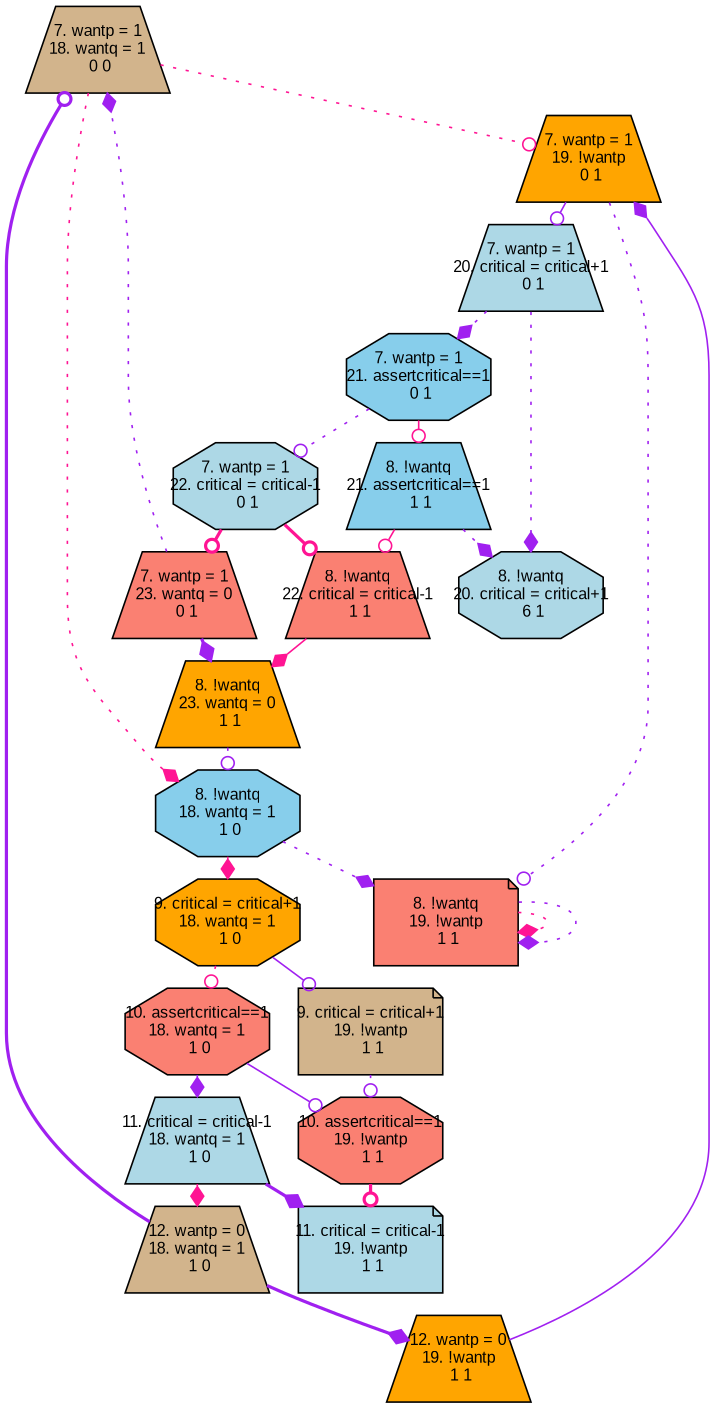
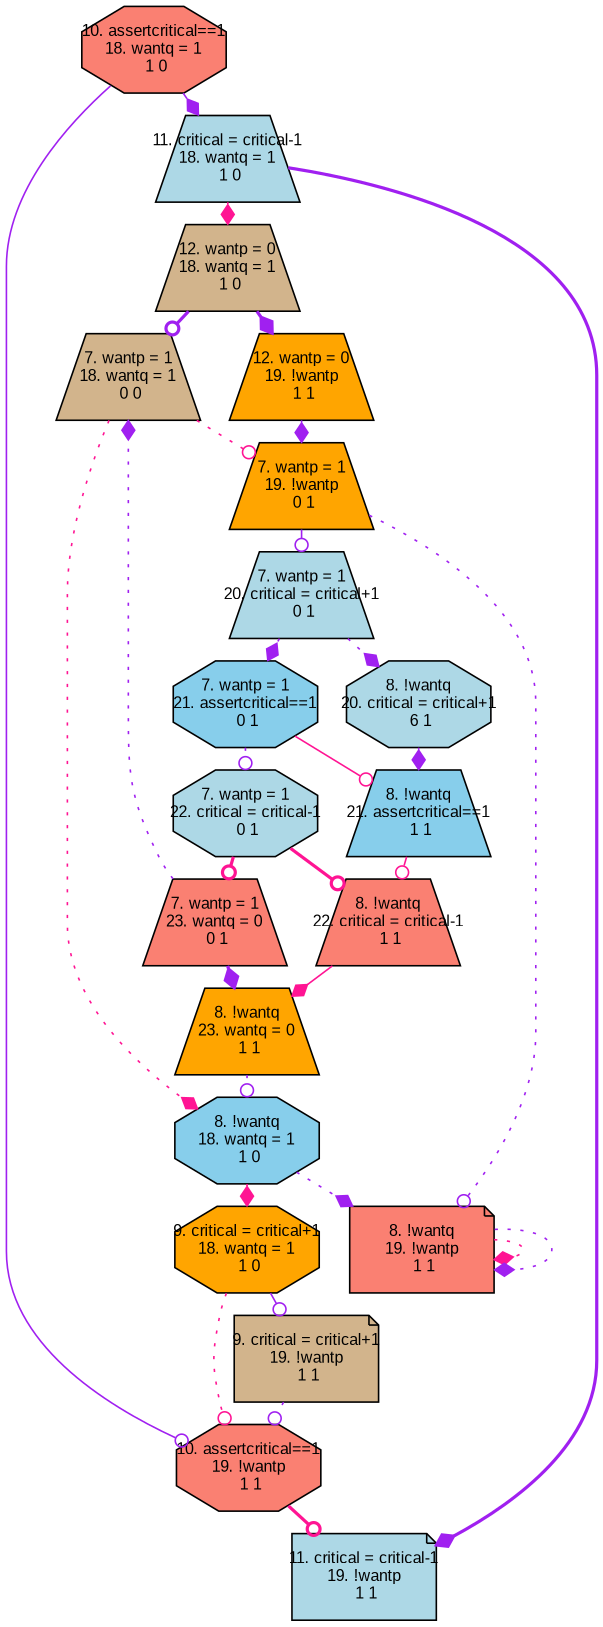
edge "8. !wantq 21. assertcritical==1 1 1" -> "8. !wantq 20. critical = critical+1 6 1": reversed
edge "9. critical = critical+1 18. wantq = 1 1 0" -> "10. assertcritical==1 18. wantq = 1 1 0": now "9. critical = critical+1 18. wantq = 1 1 0" -> "10. assertcritical==1 19. !wantp 1 1"
